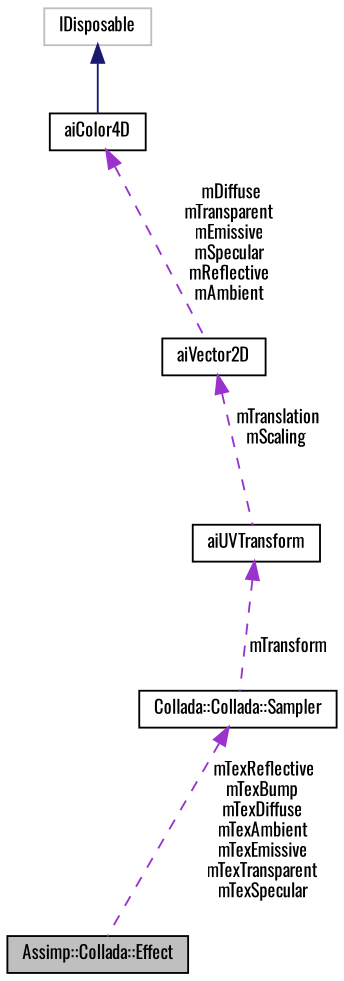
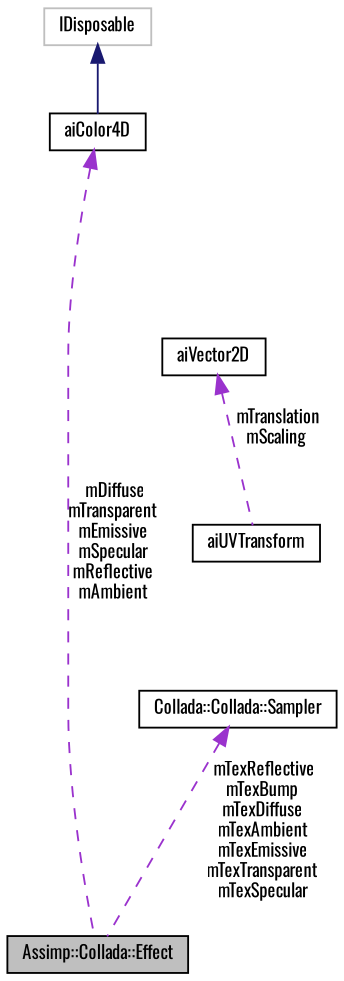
edge "aiVector2D" -> "aiColor4D": now "Assimp::Collada::Effect" -> "aiColor4D"
edge "Collada::Collada::Sampler" -> "aiUVTransform": removed, label "mTransform"
